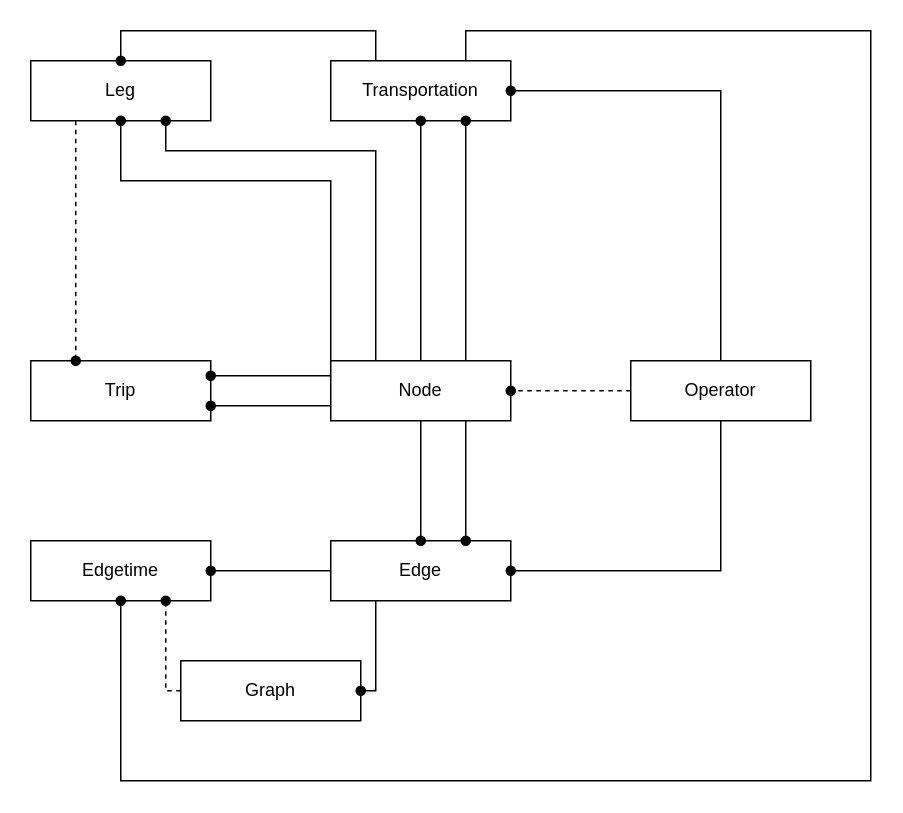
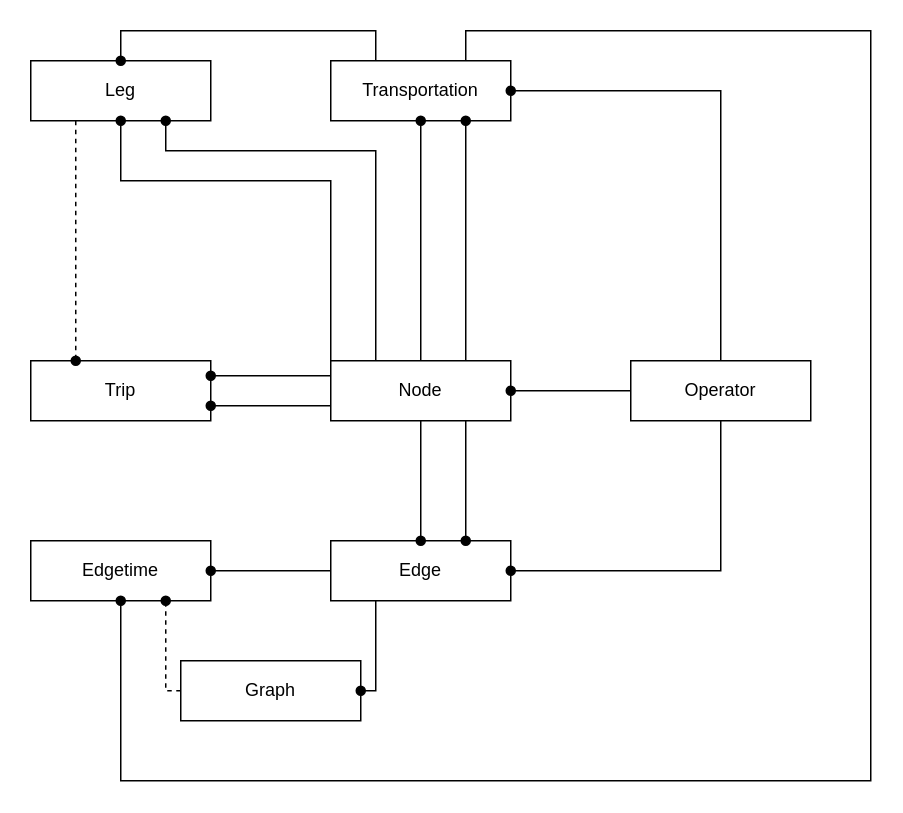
edge "Operator" -> "Node": style dashed -> solid
